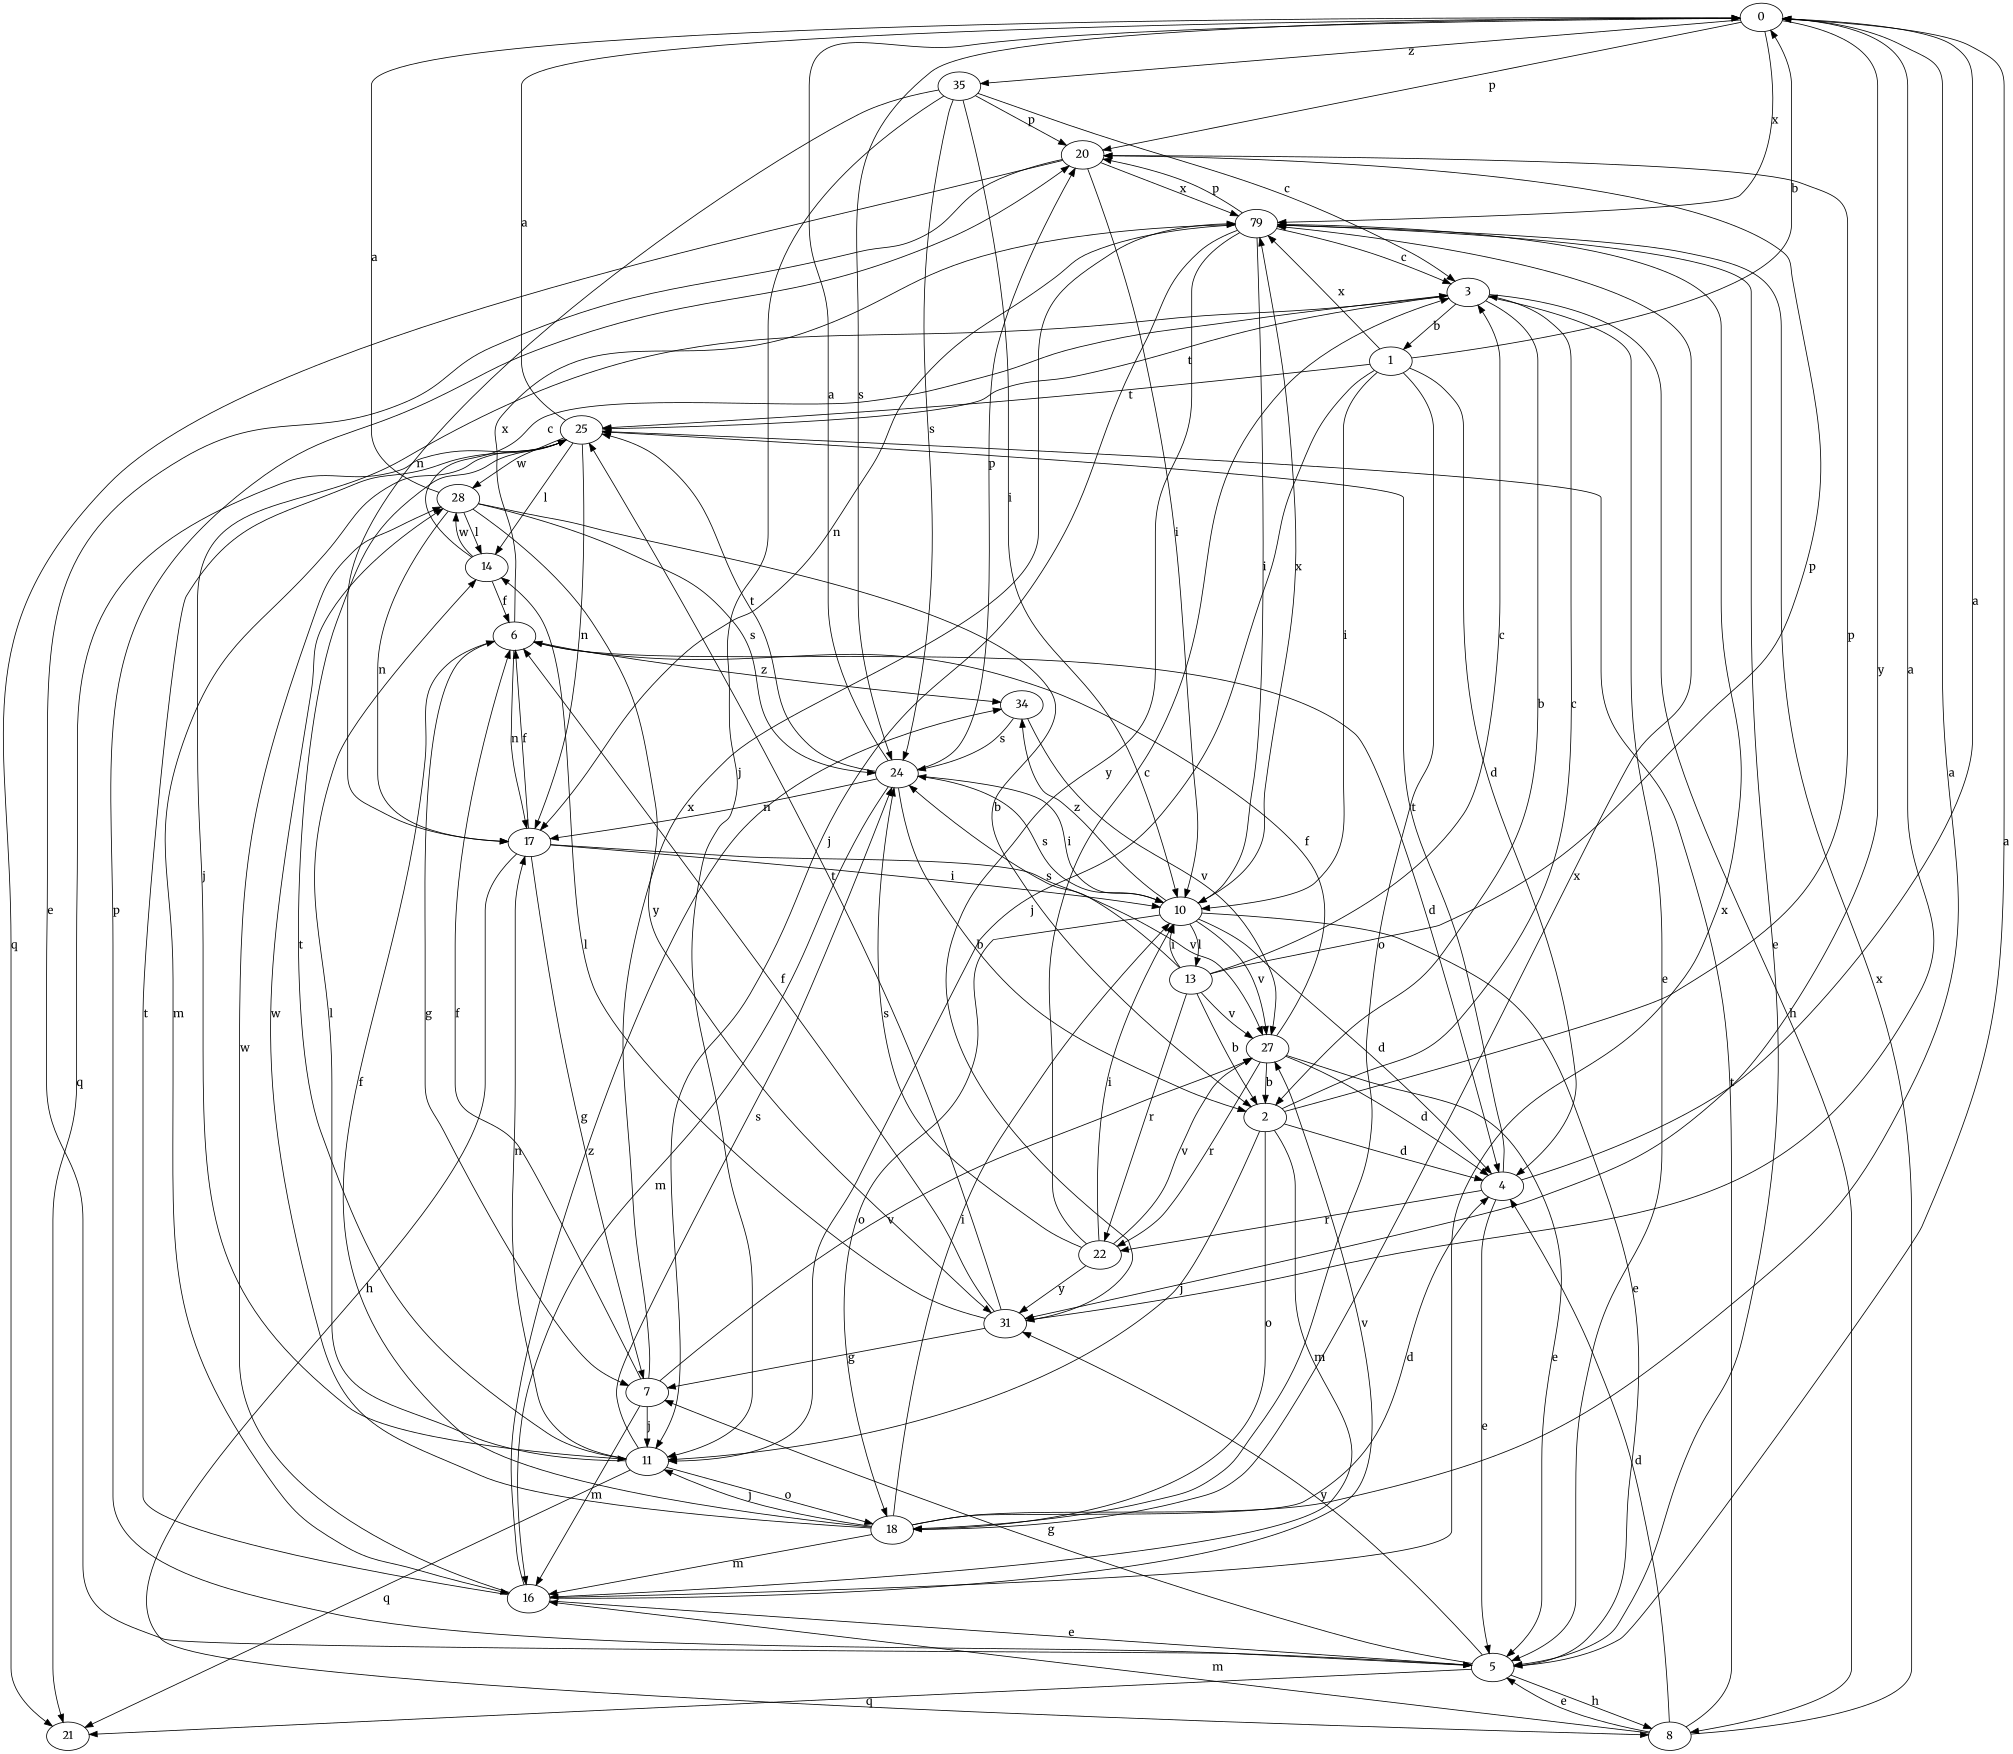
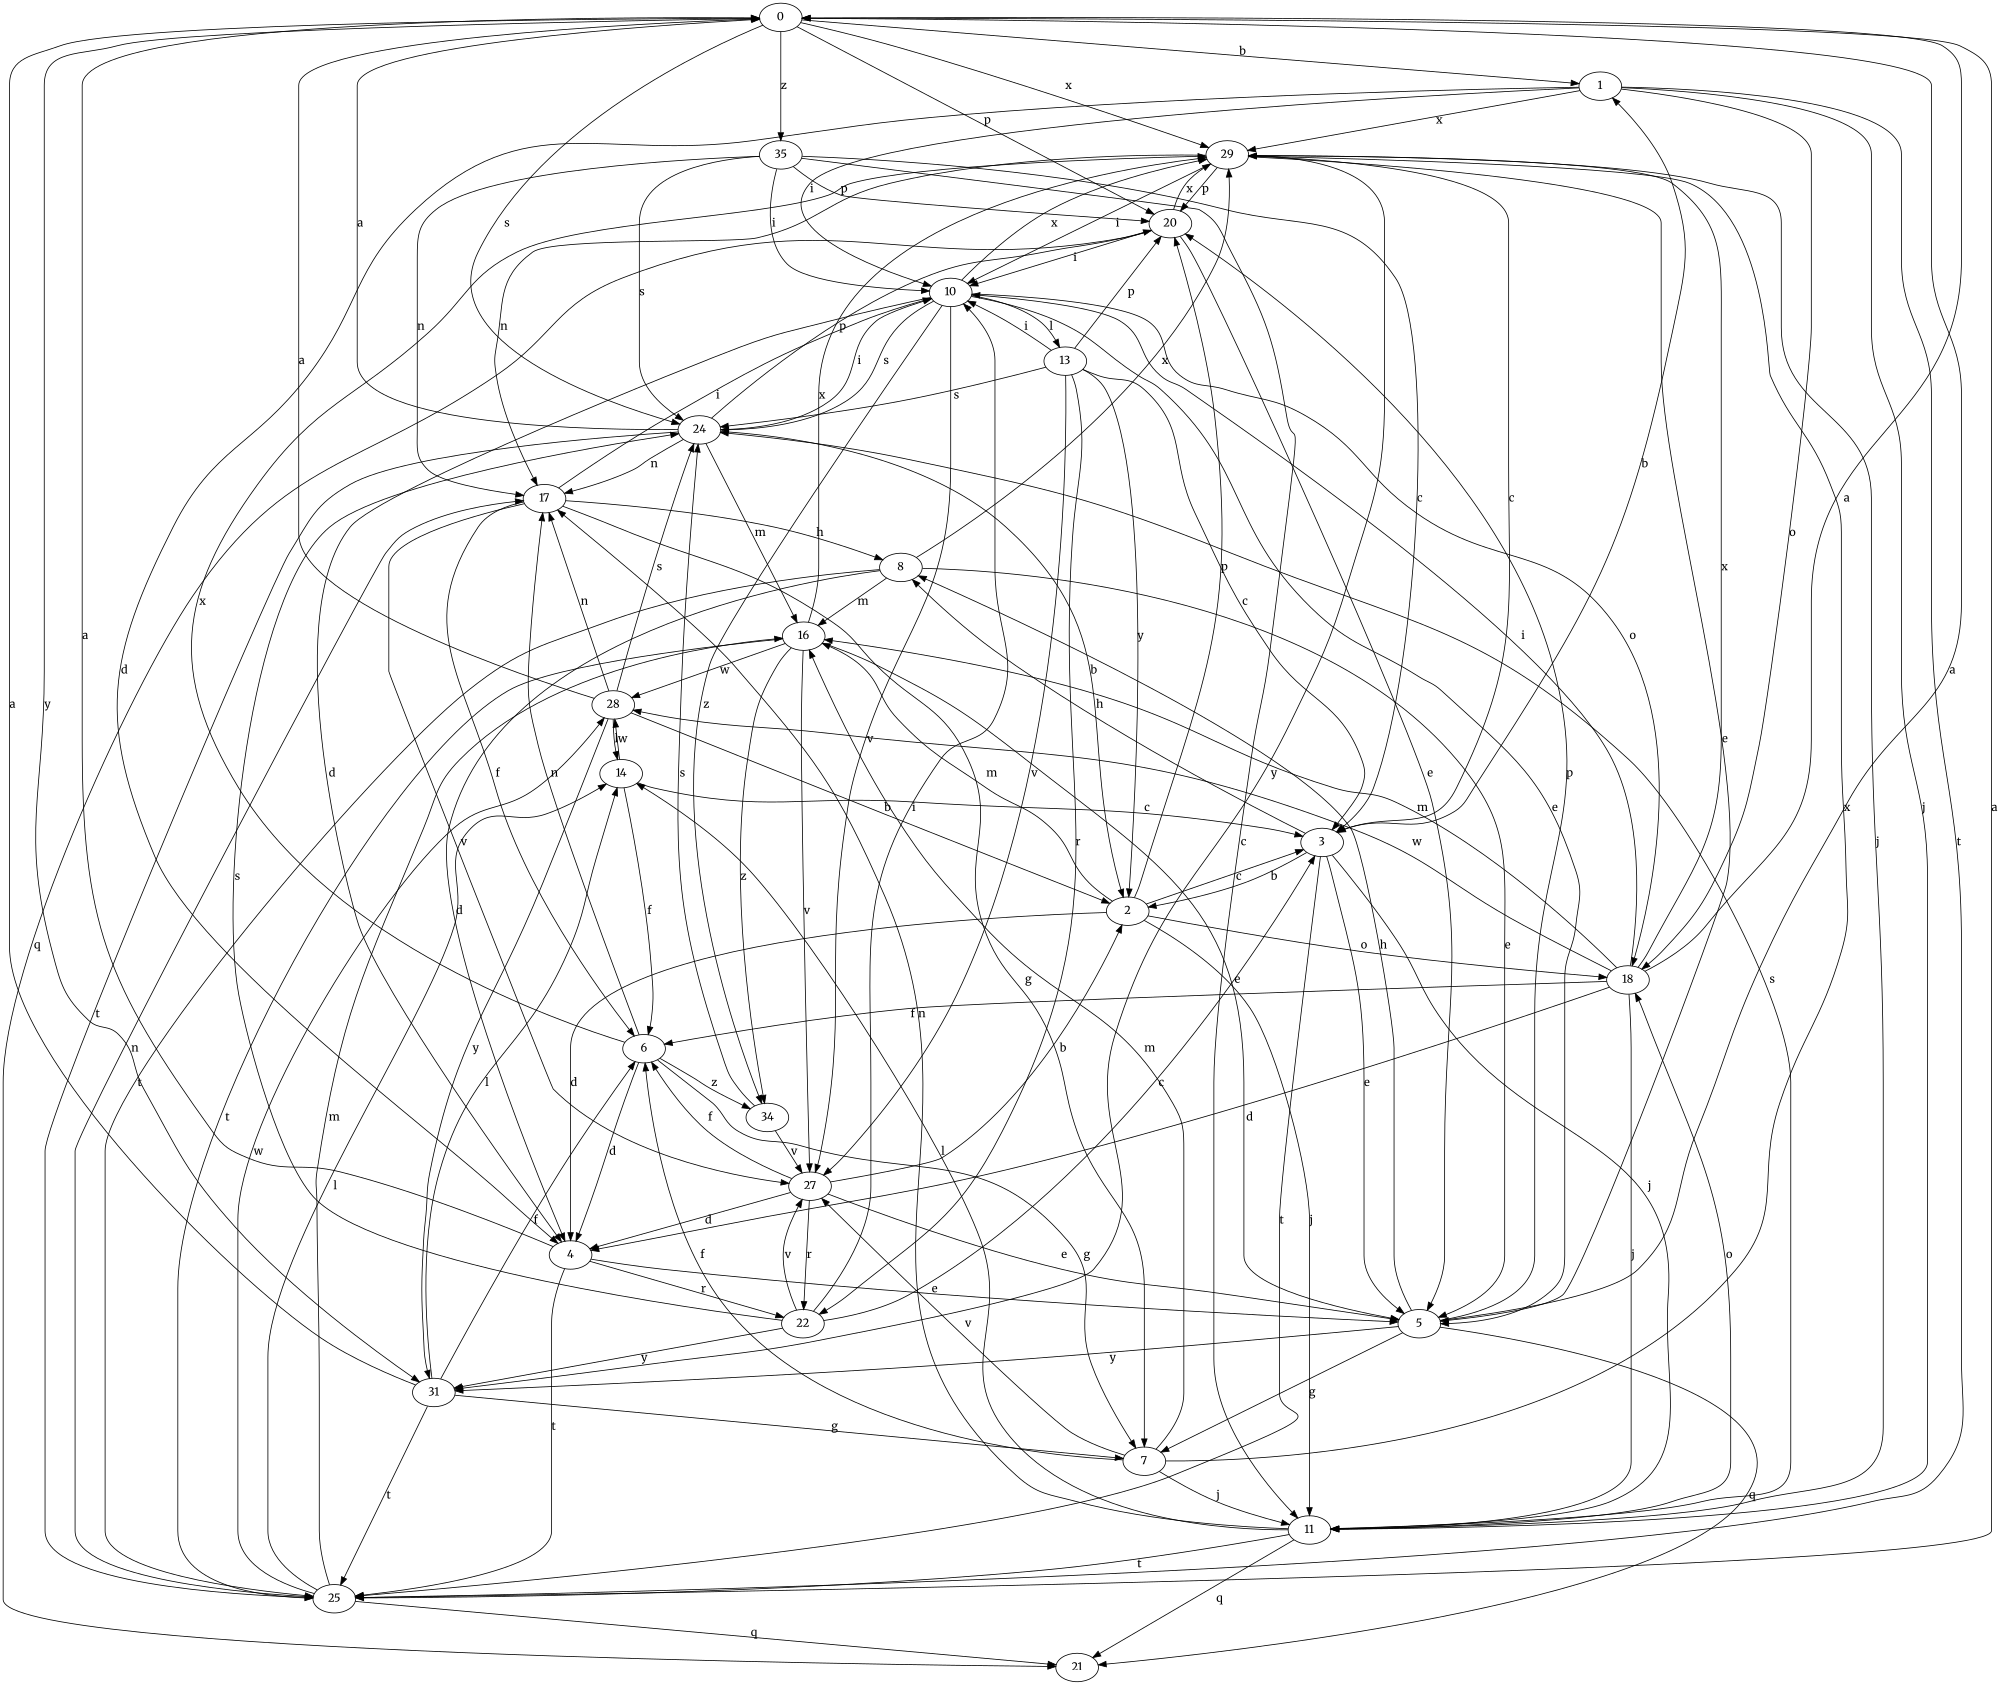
node "79": label "79" -> "29"
edge "1" -> "0": reversed
edge "35" -> "11": label "j" -> "c"
edge "13" -> "2": label "b" -> "y"
